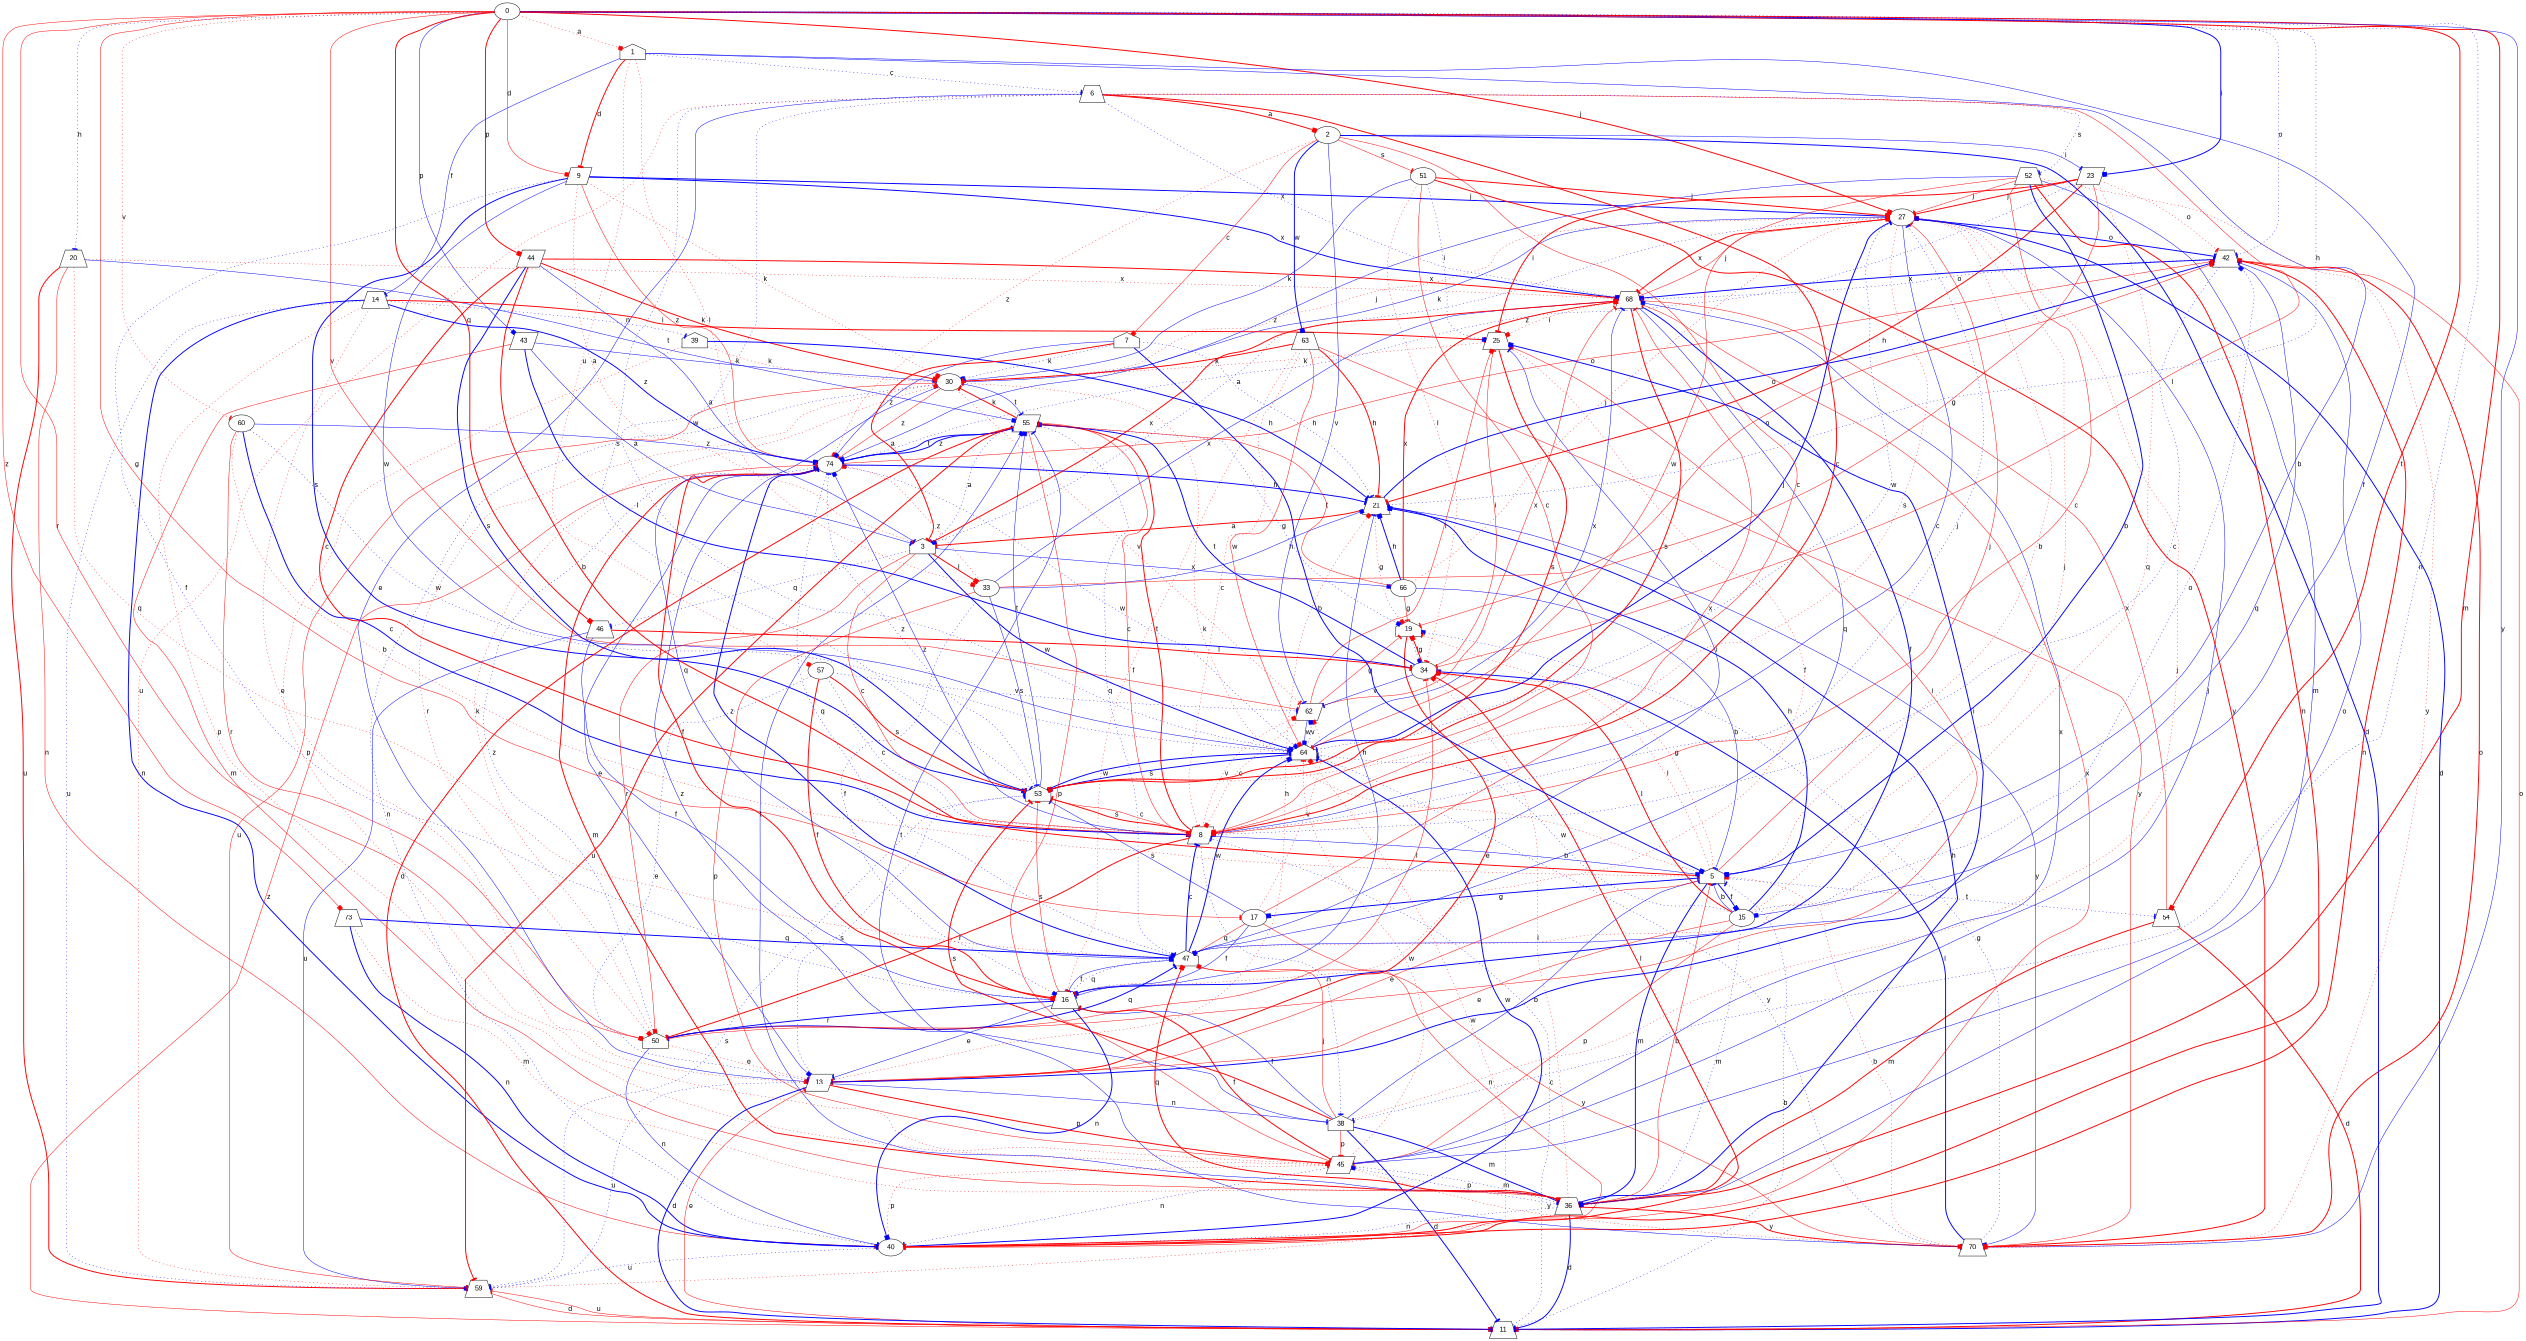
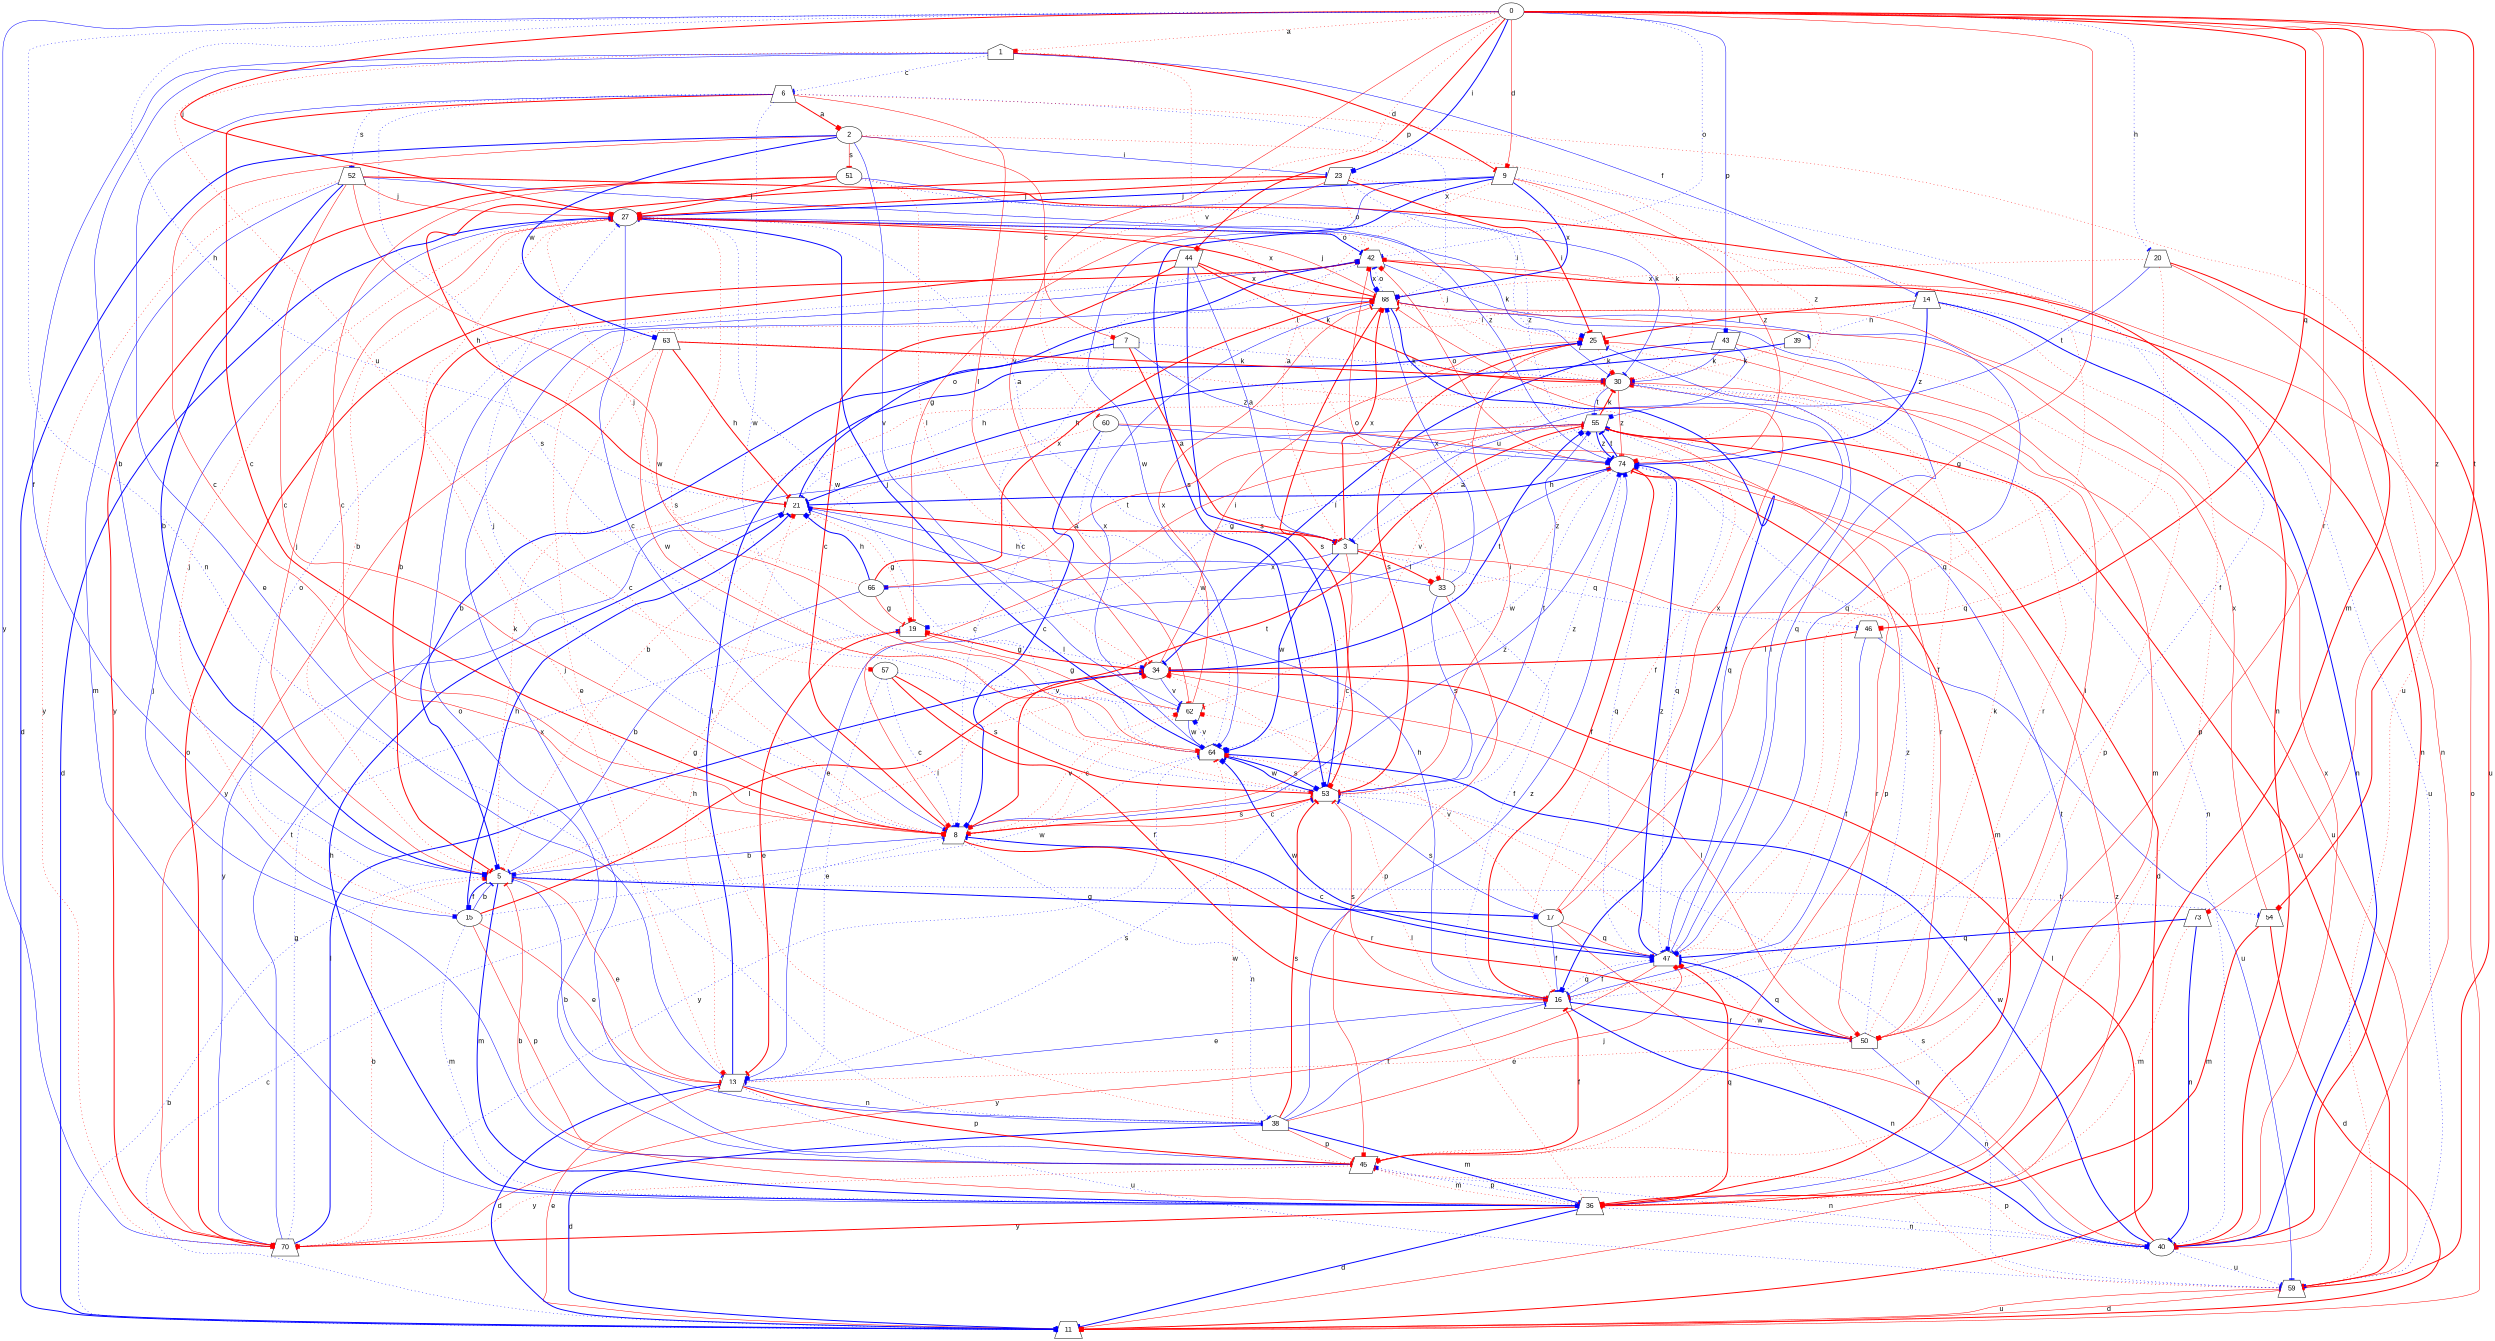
edge "43" -> "3": label "a" -> "u"
edge "62" -> "25": now "53" -> "25"
edge "45" -> "36": color blue -> red
